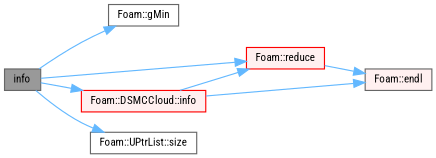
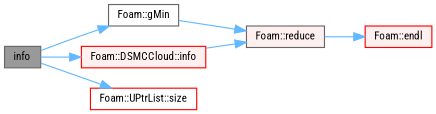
node "Foam::reduce": color red -> grey40
edge "info" -> "Foam::reduce": now "Foam::gMin" -> "Foam::reduce"
node "Foam::endl": color grey40 -> red
edge "Foam::DSMCCloud::info" -> "Foam::endl": removed
node "Foam::UPtrList::size": color grey40 -> red
